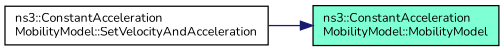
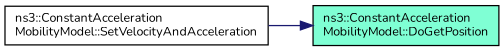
node "ns3::ConstantAcceleration MobilityModel::MobilityModel": label "ns3::ConstantAcceleration MobilityModel::MobilityModel" -> "ns3::ConstantAcceleration MobilityModel::DoGetPosition"
